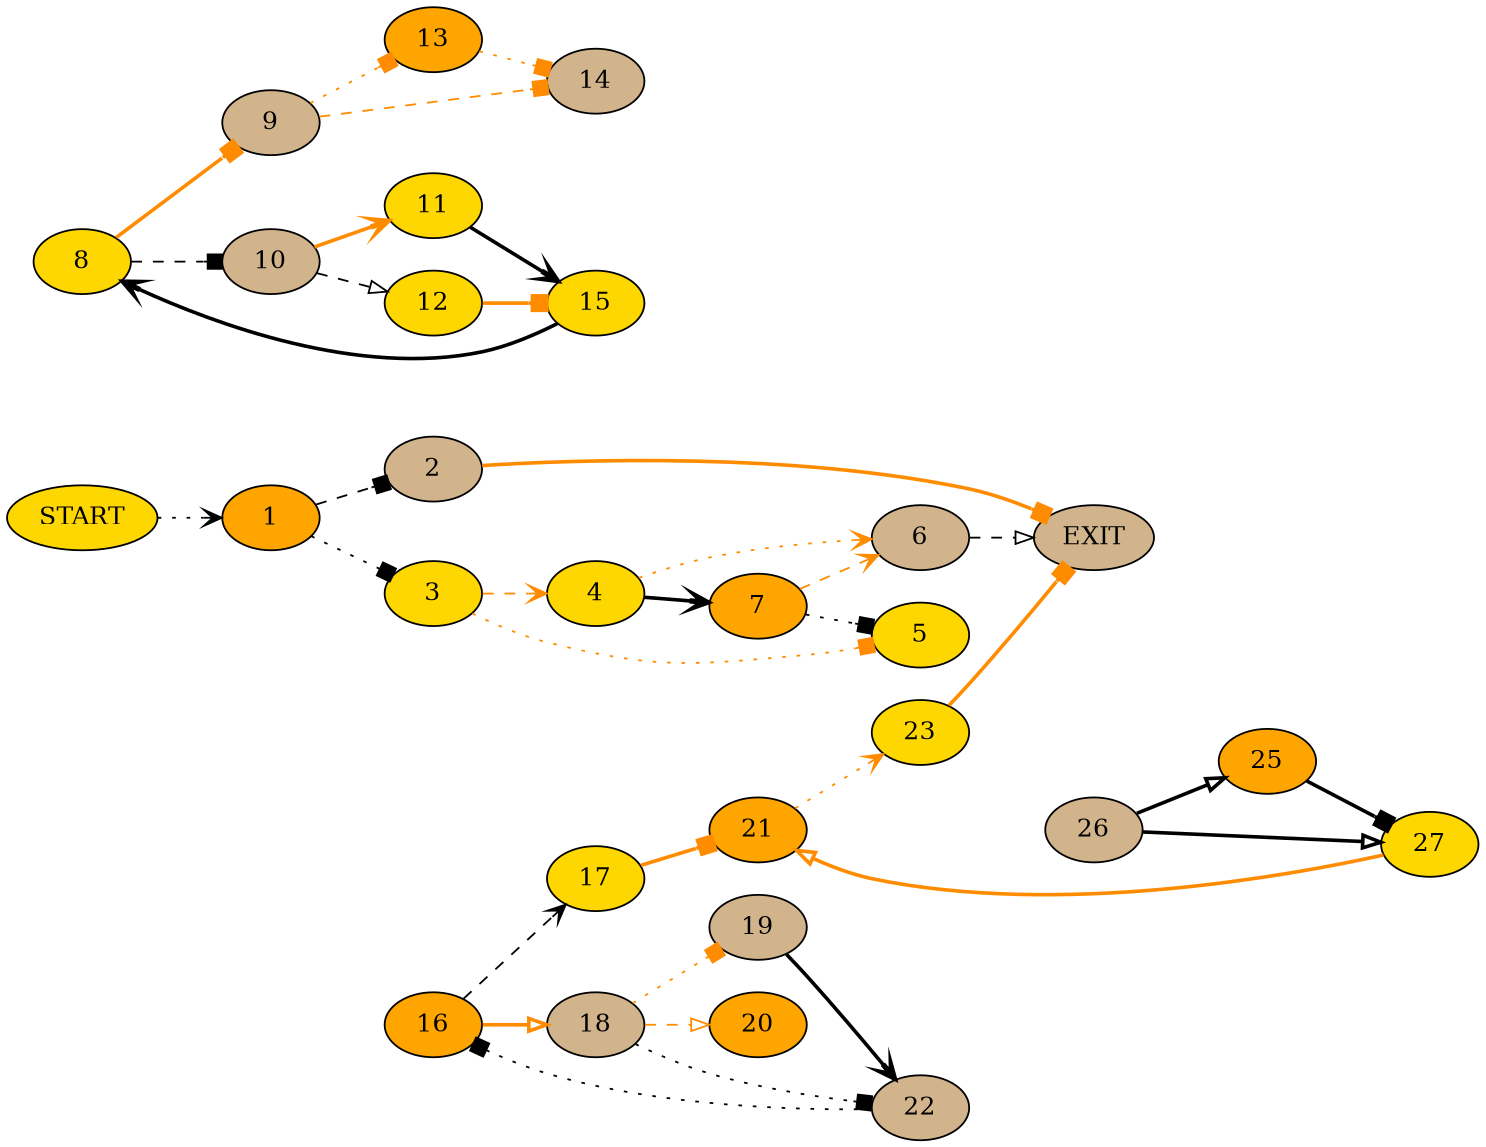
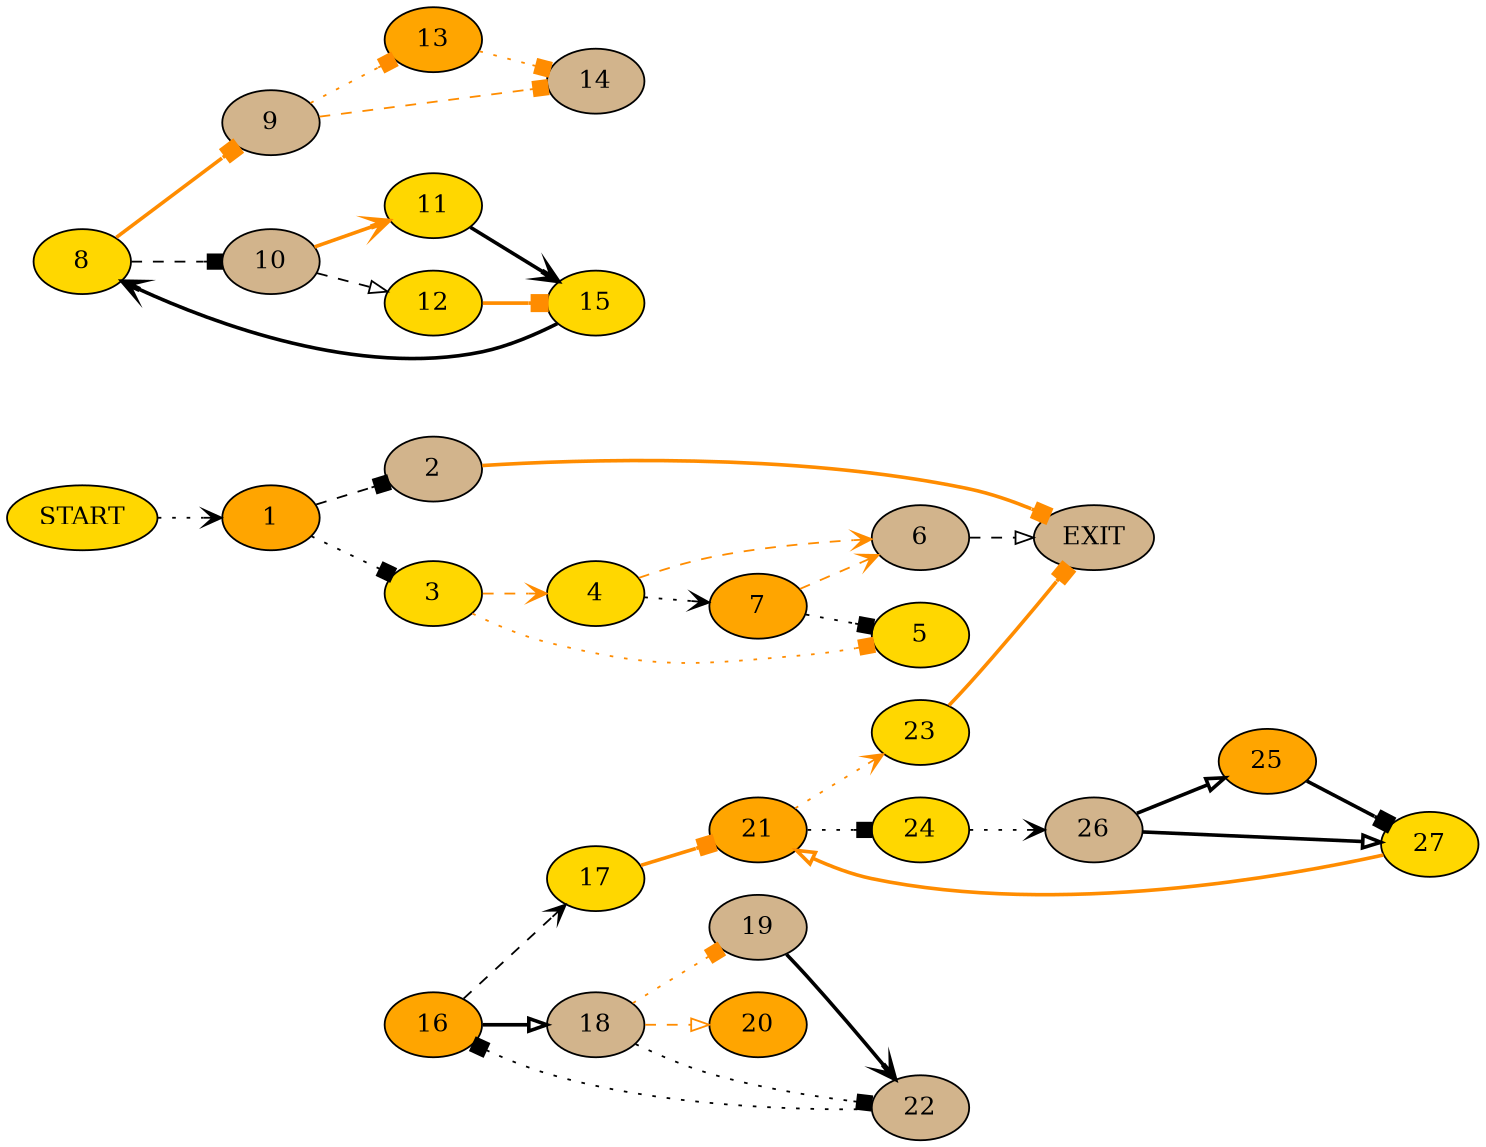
edge "4" -> "6": style dotted -> dashed
edge "4" -> "7": style bold -> dotted
node "24": added
edge "16" -> "18": color darkorange -> black
